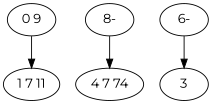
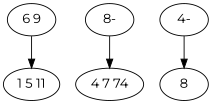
node "0 9": label "0 9" -> "6 9"
node "6-": label "6-" -> "4-"
node "1 7 11": label "1 7 11" -> "1 5 11"
node "3": label "3" -> "8"
